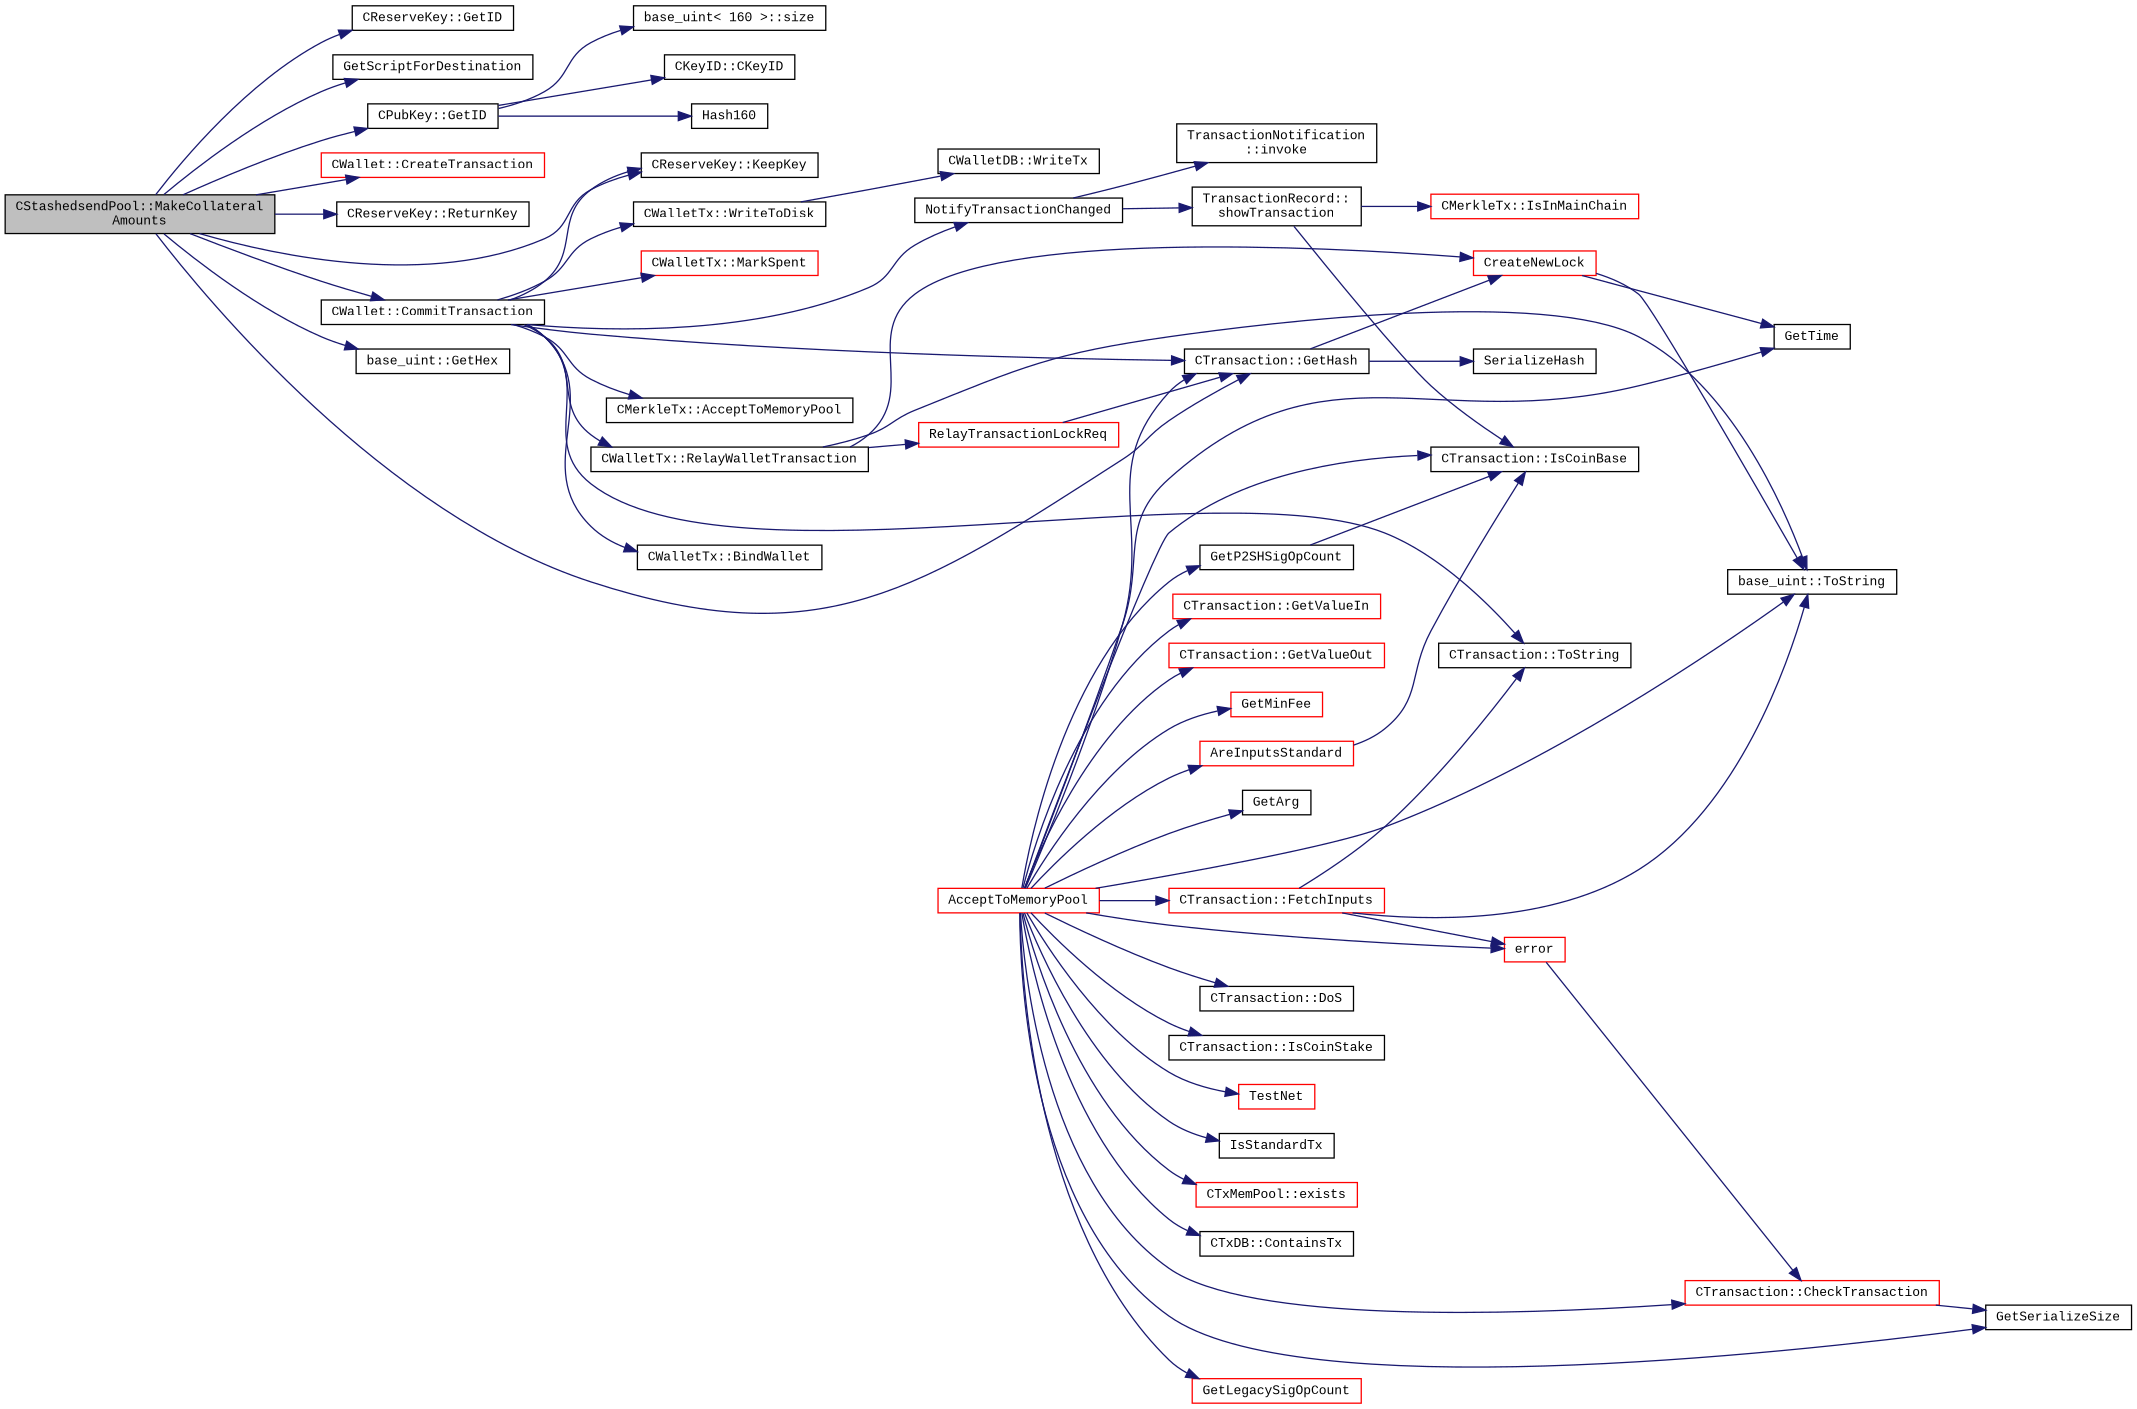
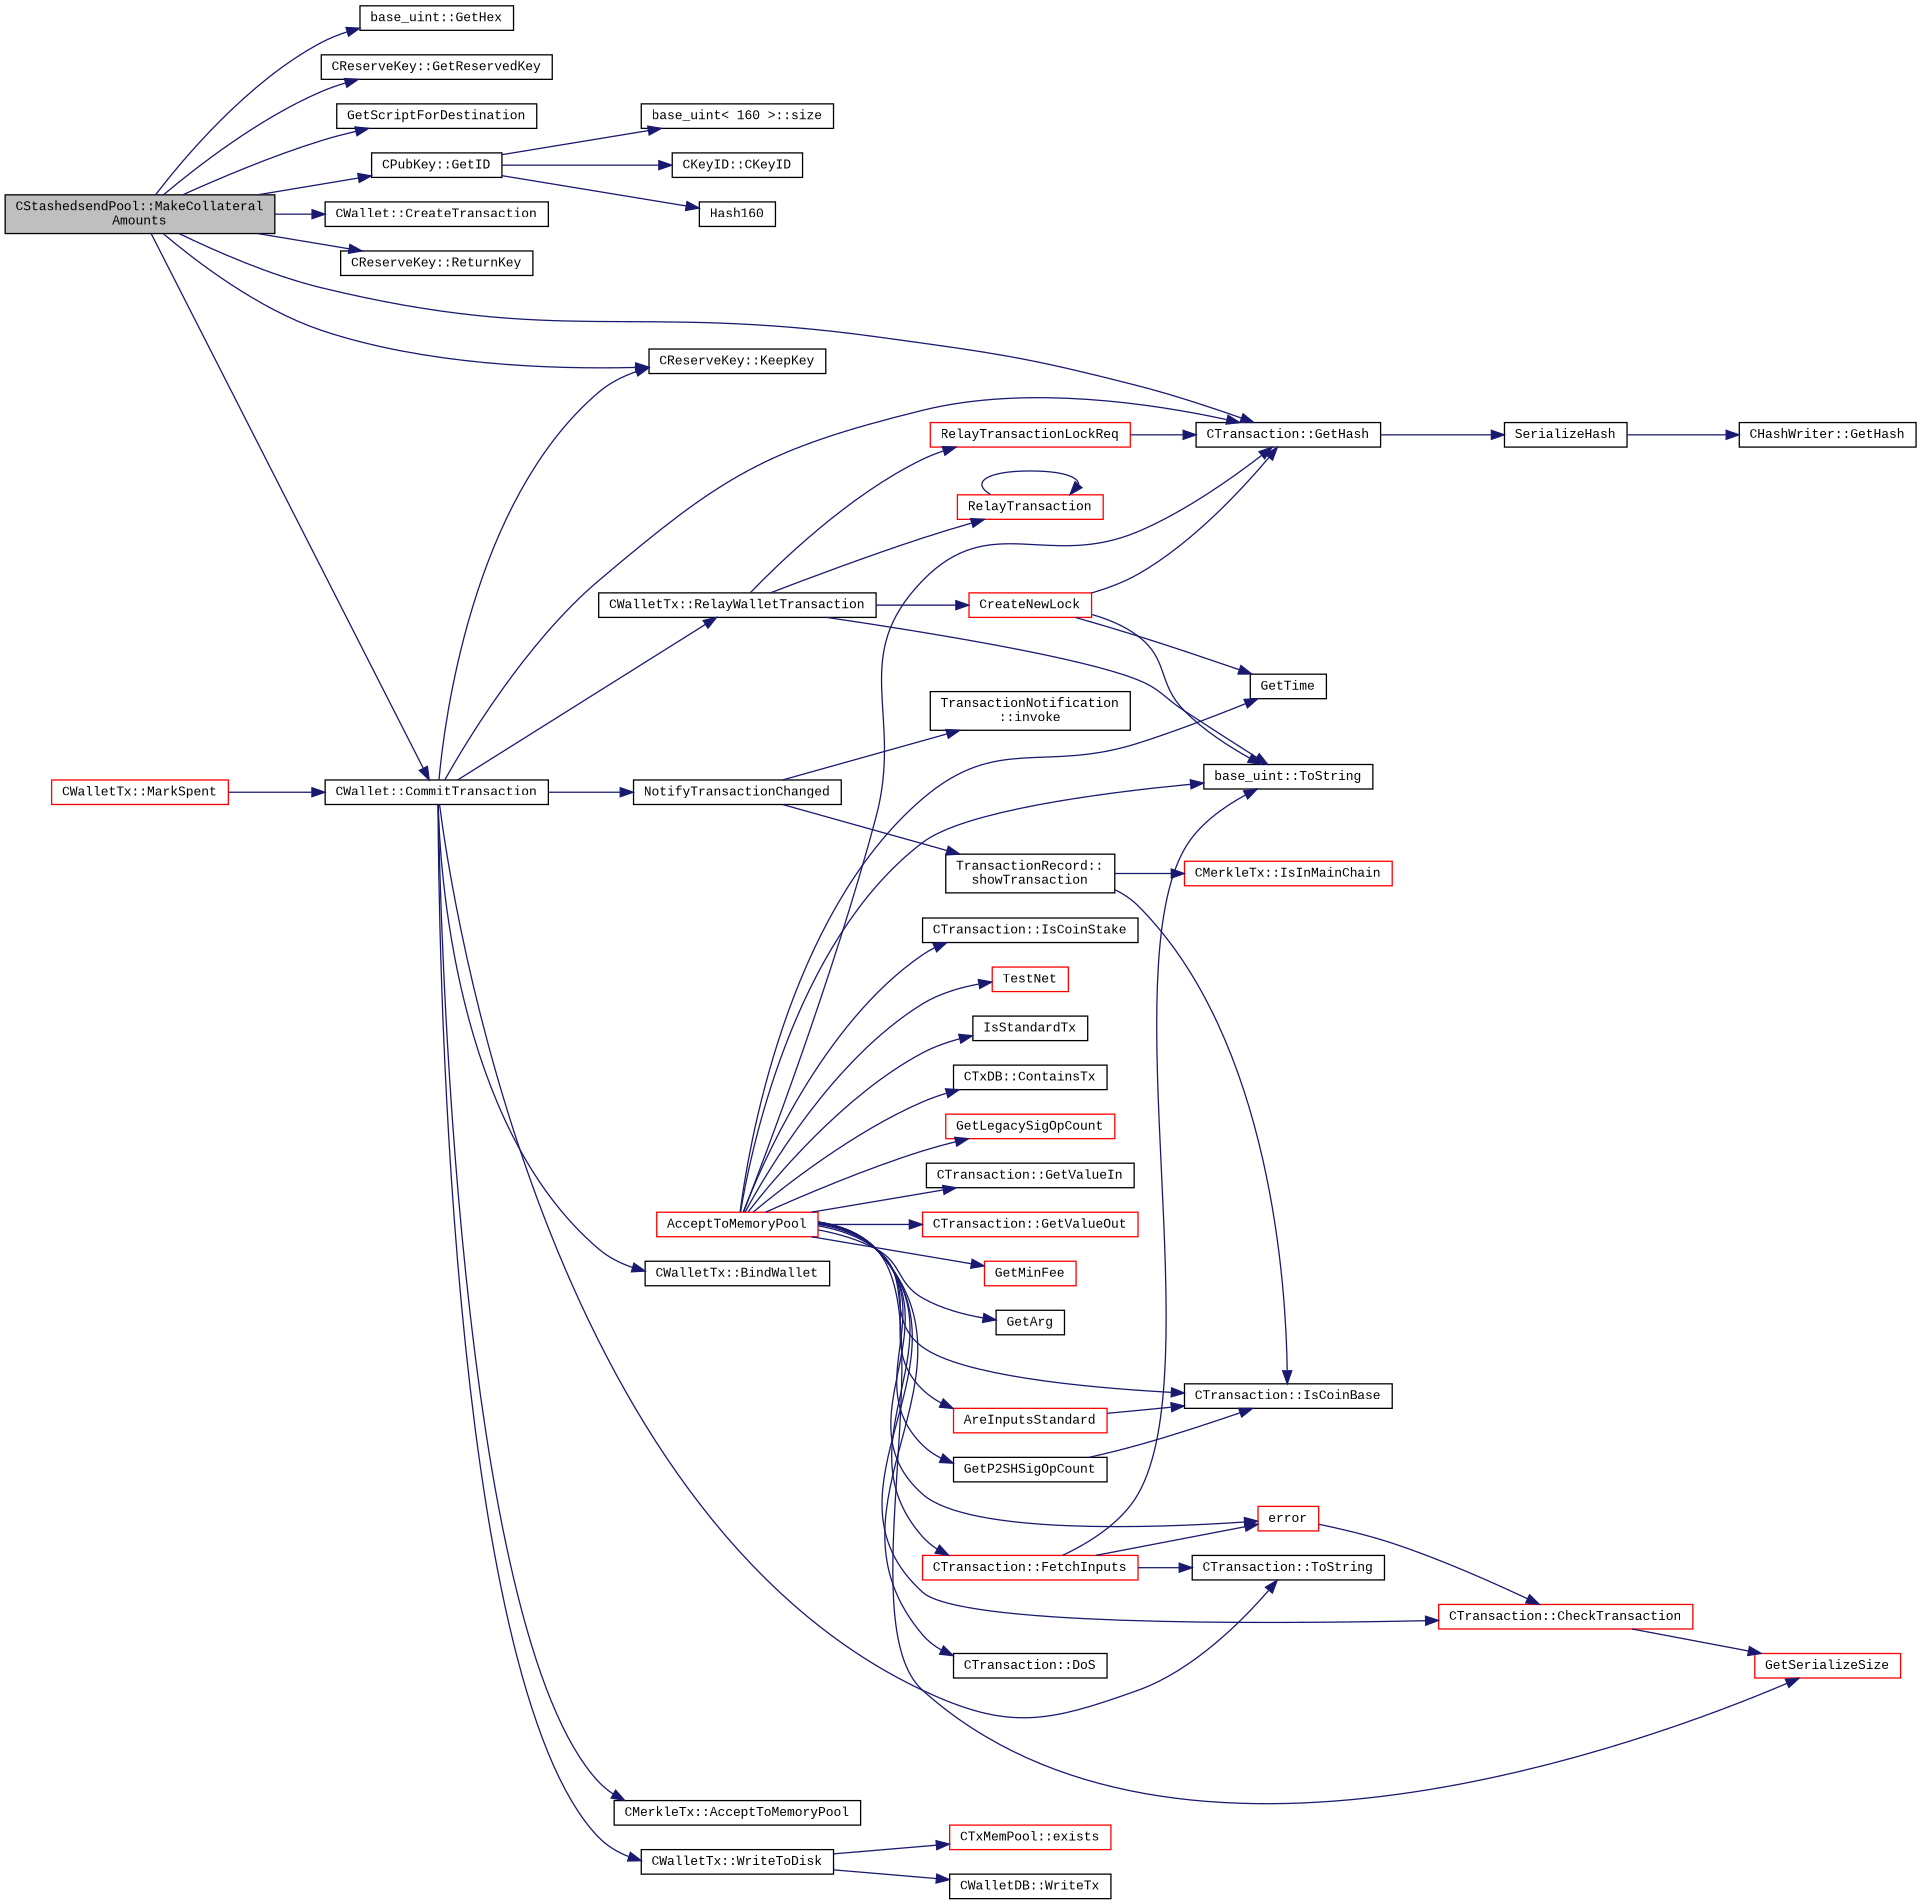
node "CReserveKey::GetID": label "CReserveKey::GetID" -> "CReserveKey::GetReservedKey"
node "CWallet::CreateTransaction": color red -> black
edge "CWallet::CommitTransaction" -> "CWalletTx::MarkSpent": reversed
edge "CTransaction::GetHash" -> "CreateNewLock": reversed
node "CHashWriter::GetHash": added
node "RelayTransaction": added
node "CTransaction::GetValueIn": color red -> black
edge "AcceptToMemoryPool" -> "CTxMemPool::exists": now "CWalletTx::WriteToDisk" -> "CTxMemPool::exists"
node "GetSerializeSize": color black -> red
